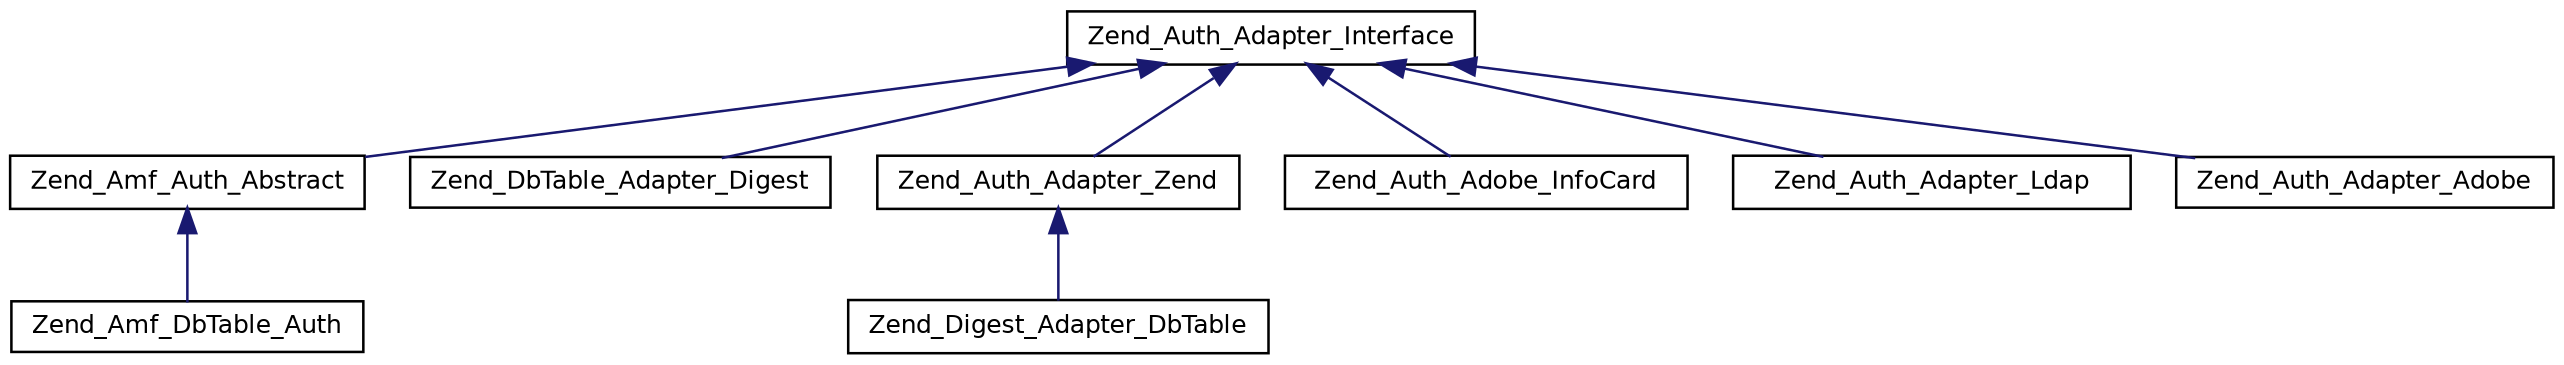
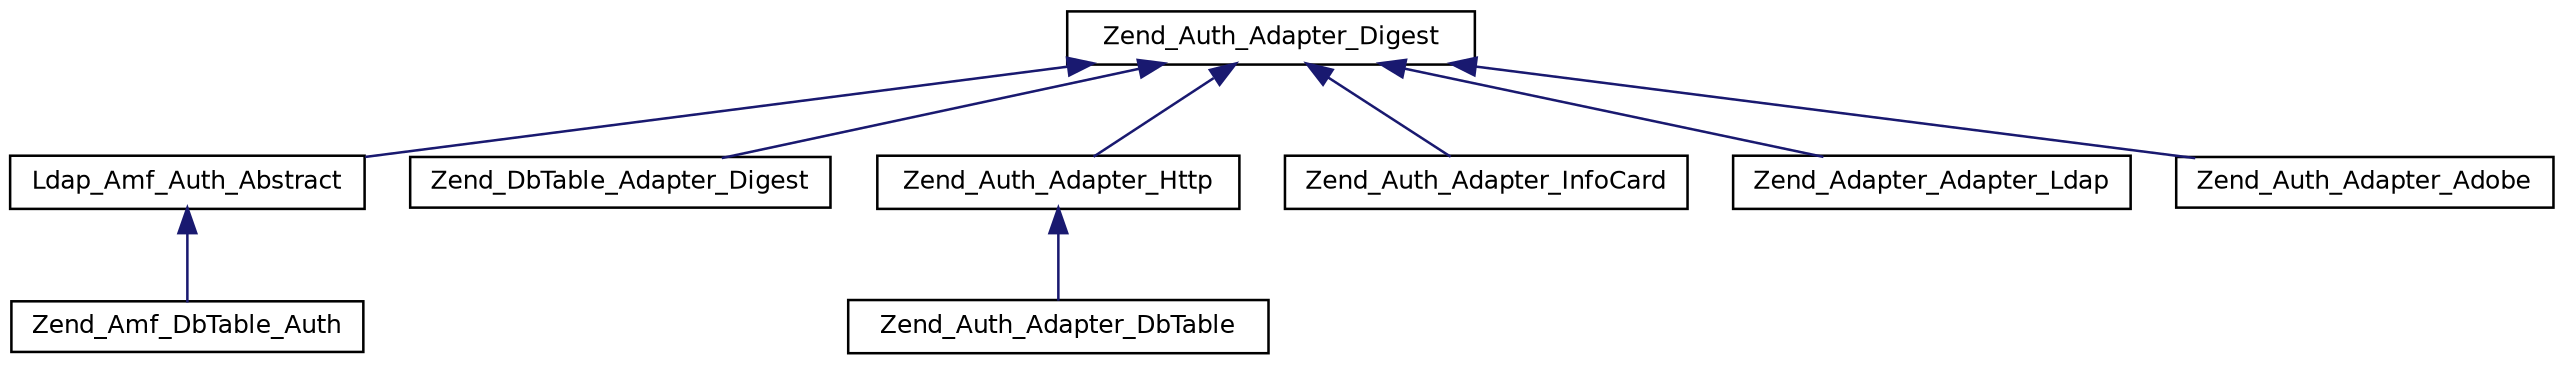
node "Zend_Auth_Adapter_Interface": label "Zend_Auth_Adapter_Interface" -> "Zend_Auth_Adapter_Digest"
node "Zend_Amf_Auth_Abstract": label "Zend_Amf_Auth_Abstract" -> "Ldap_Amf_Auth_Abstract"
node "Zend_Auth_Adapter_Zend": label "Zend_Auth_Adapter_Zend" -> "Zend_Auth_Adapter_Http"
node "Zend_Auth_Adobe_InfoCard": label "Zend_Auth_Adobe_InfoCard" -> "Zend_Auth_Adapter_InfoCard"
node "Zend_Auth_Adapter_Ldap": label "Zend_Auth_Adapter_Ldap" -> "Zend_Adapter_Adapter_Ldap"
node "Zend_Digest_Adapter_DbTable": label "Zend_Digest_Adapter_DbTable" -> "Zend_Auth_Adapter_DbTable"
